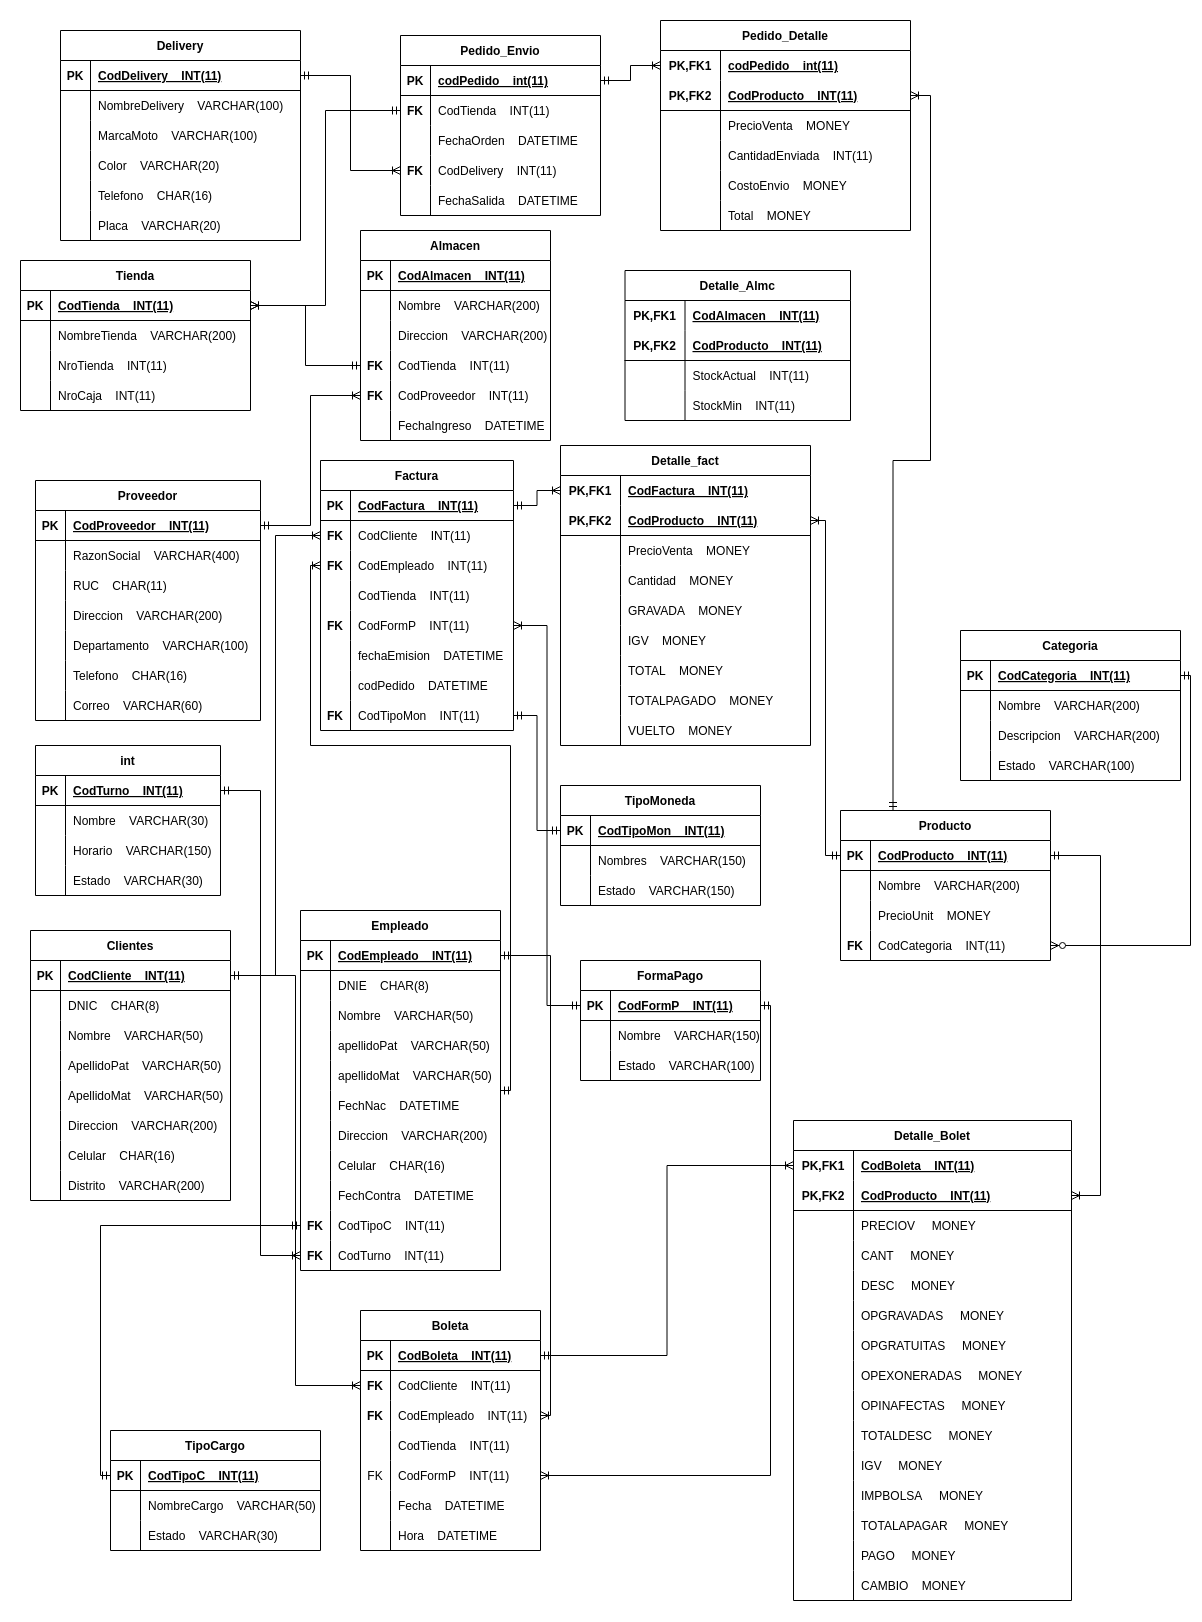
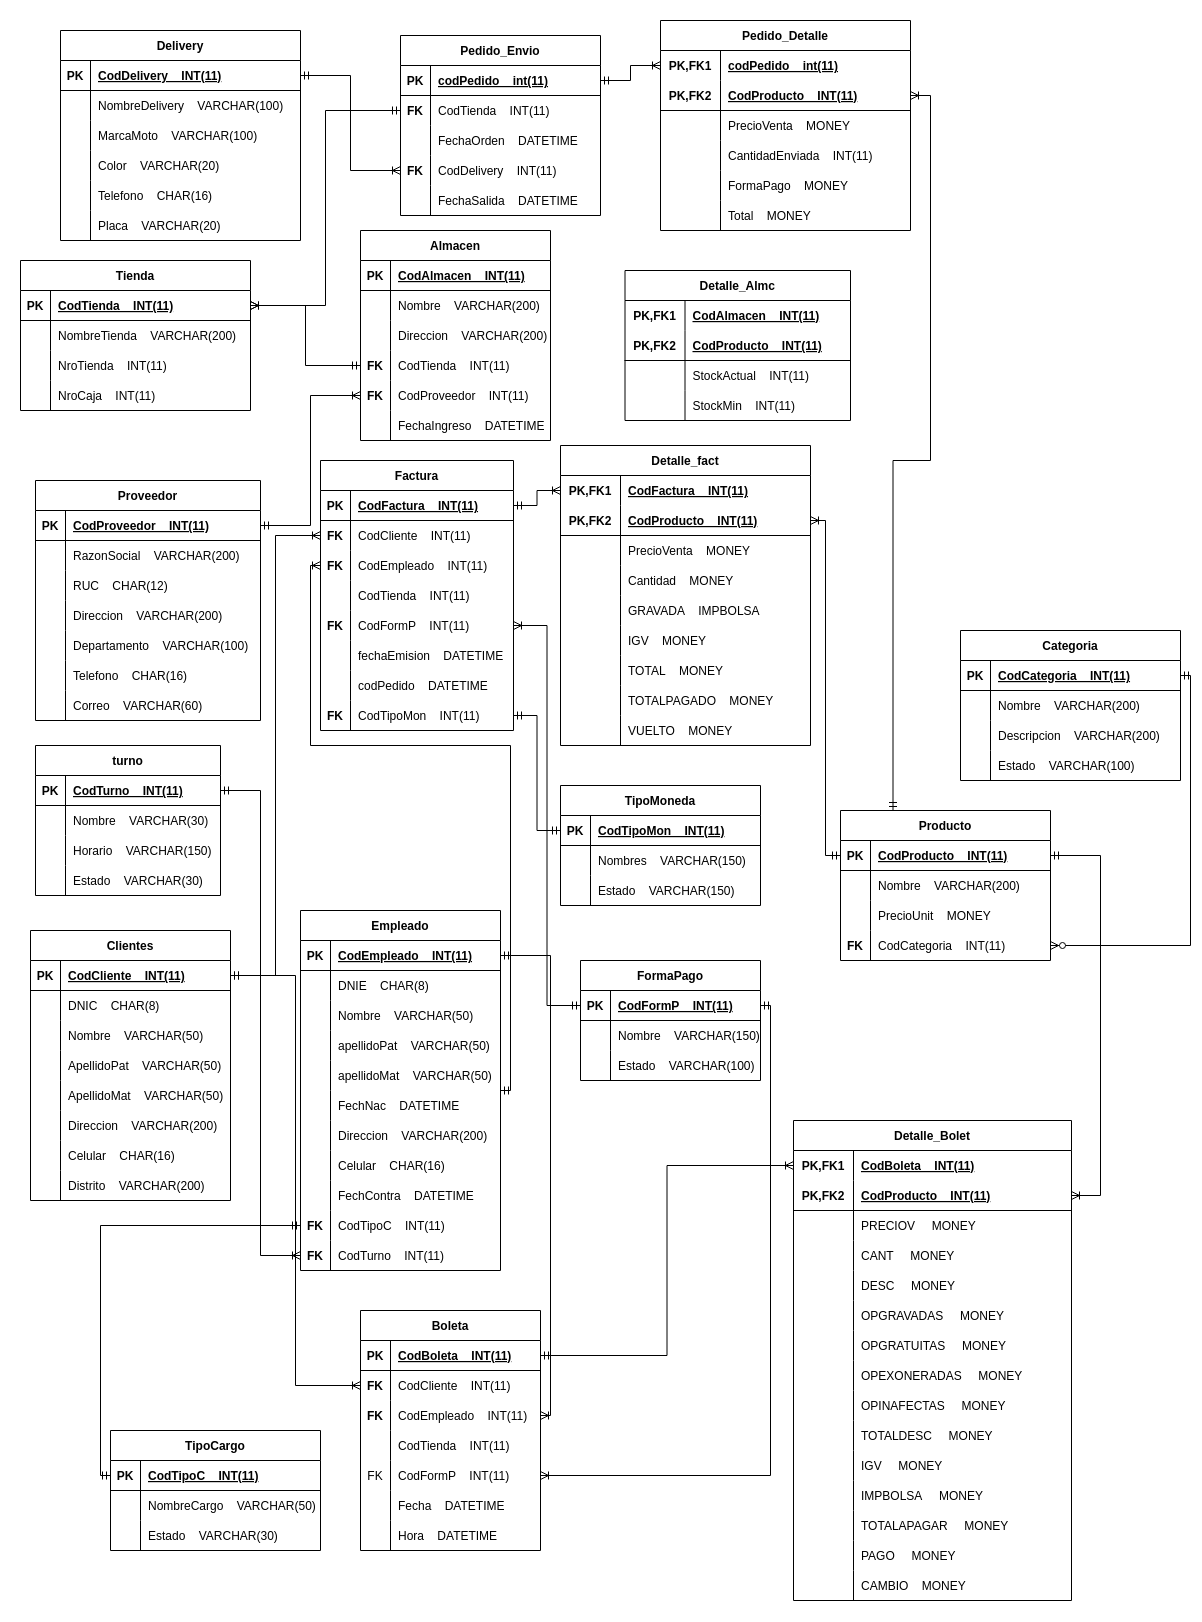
node "CostoEnvio MONEY": label "CostoEnvio MONEY" -> "FormaPago MONEY"
node "RazonSocial VARCHAR(400)": label "RazonSocial VARCHAR(400)" -> "RazonSocial VARCHAR(200)"
node "RUC CHAR(11)": label "RUC CHAR(11)" -> "RUC CHAR(12)"
node "GRAVADA MONEY": label "GRAVADA MONEY" -> "GRAVADA IMPBOLSA"
node "int": label "int" -> "turno"
